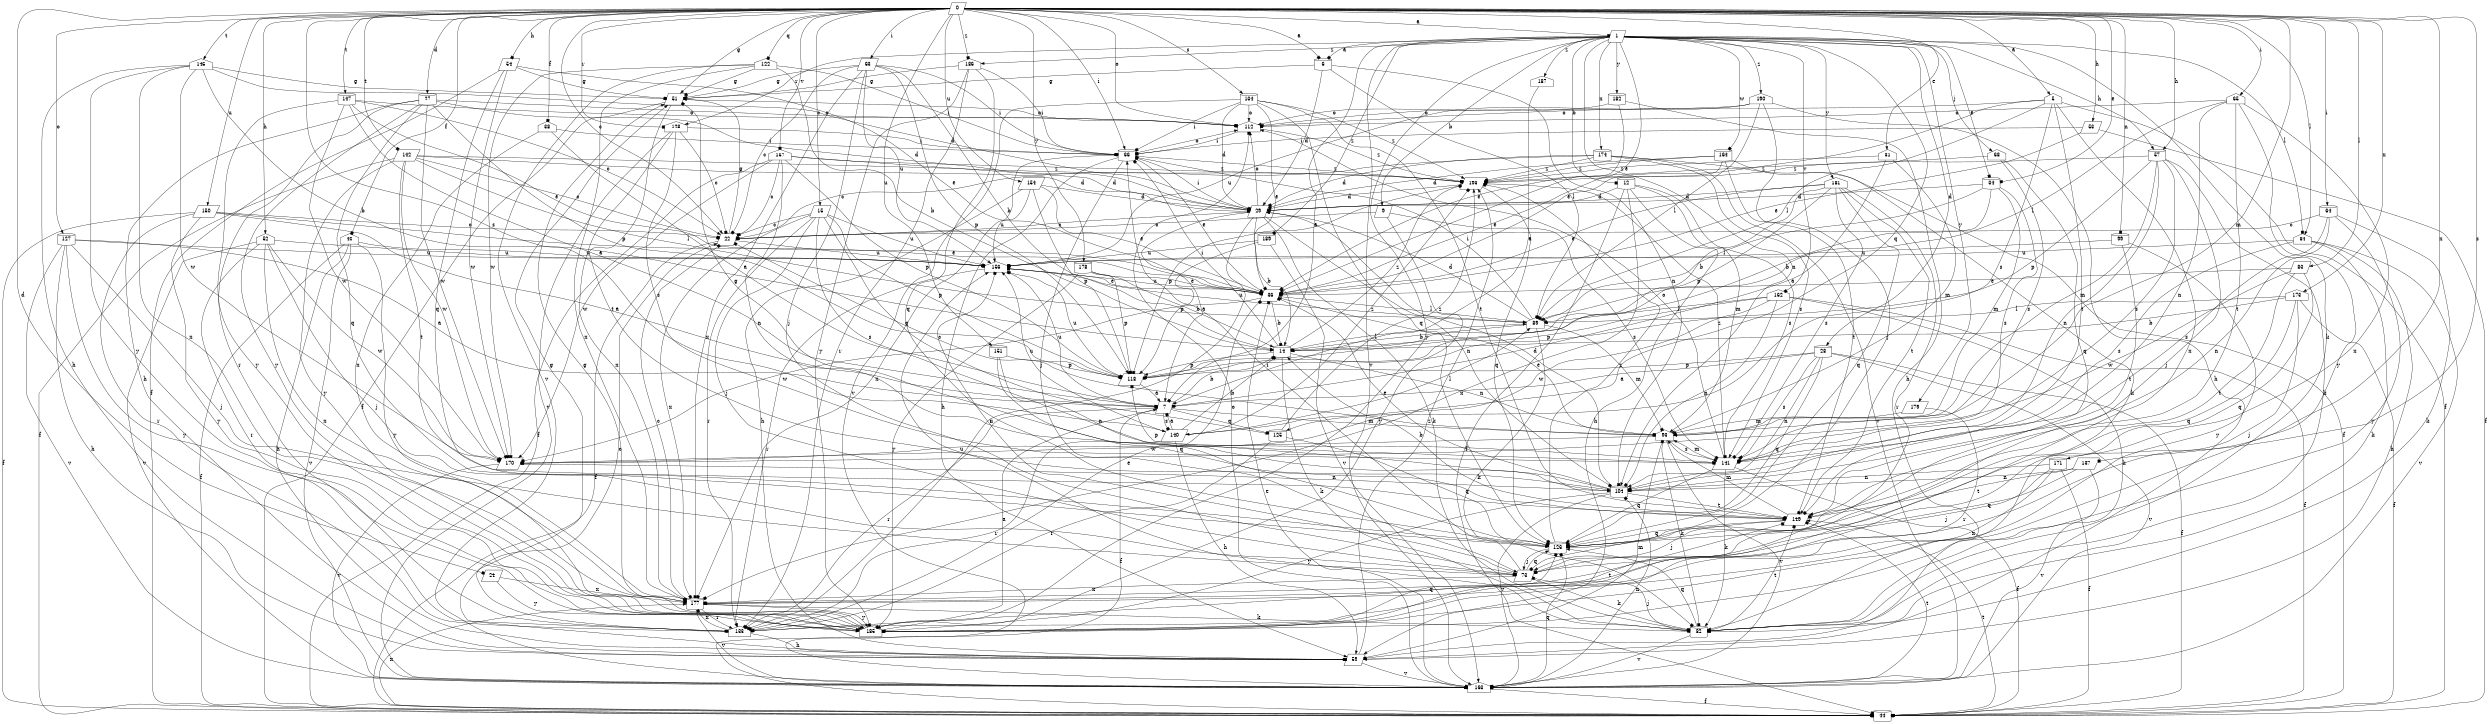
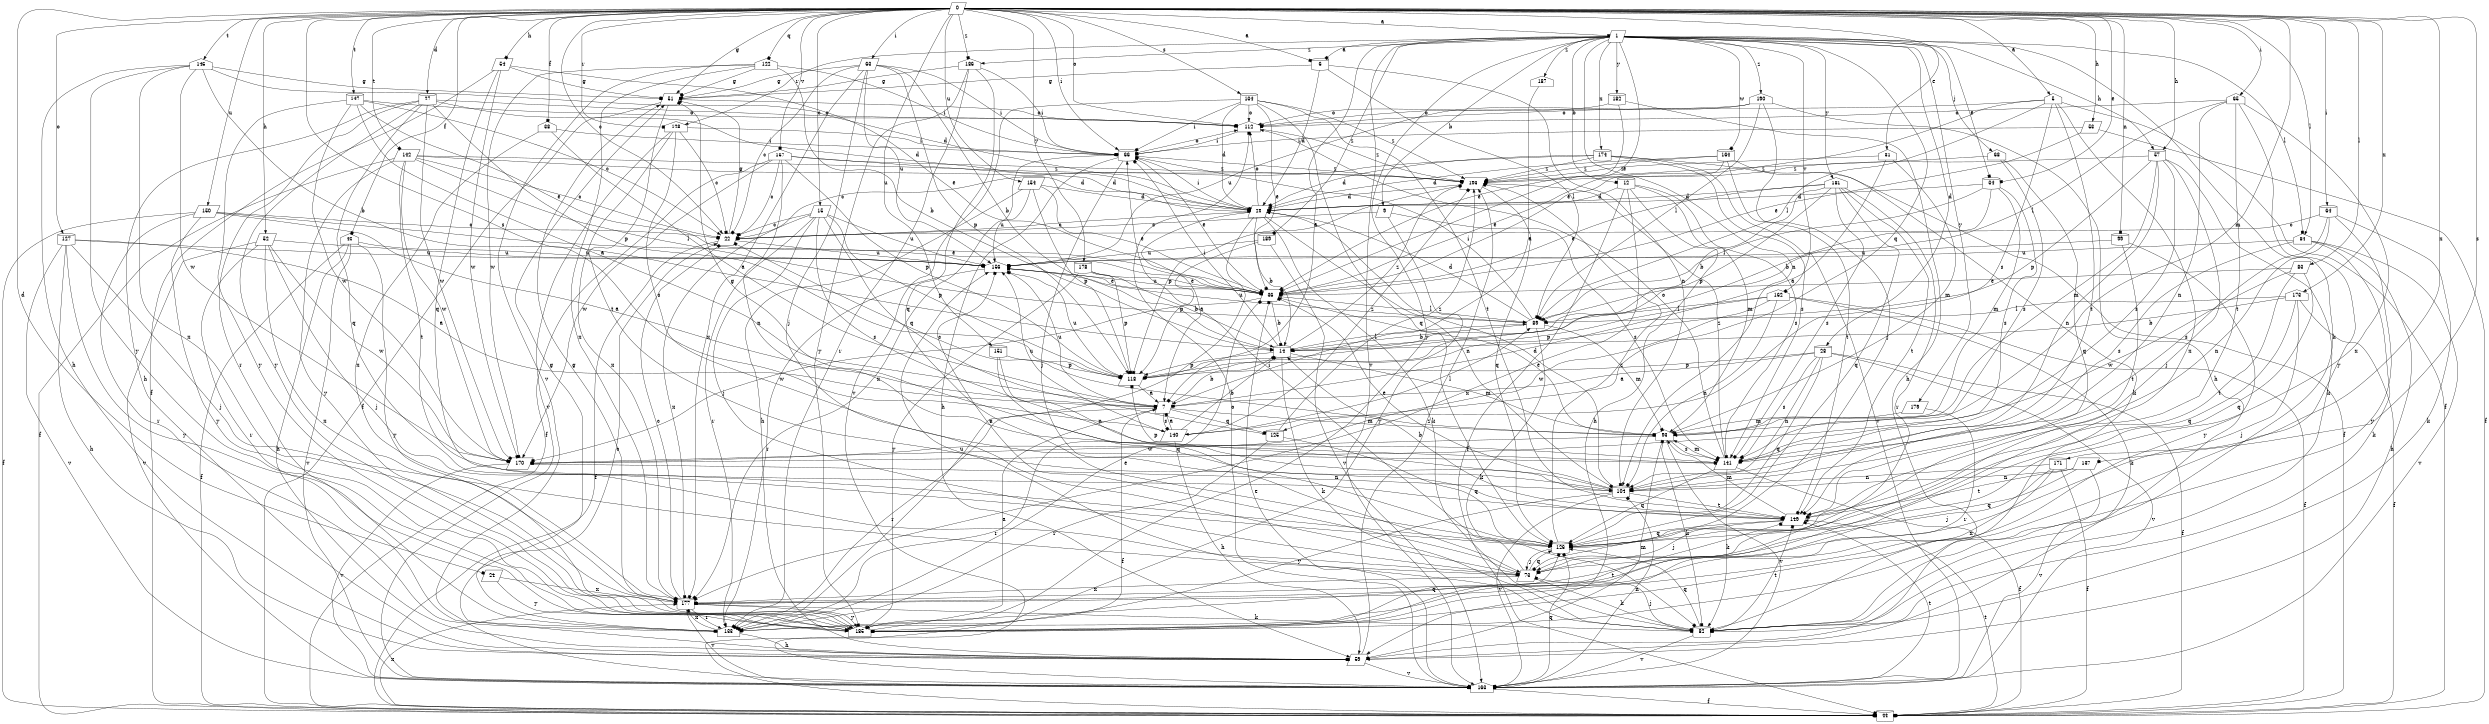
node "52": shape house -> parallelogram
edge "14" -> "93": label "n" -> "m"
